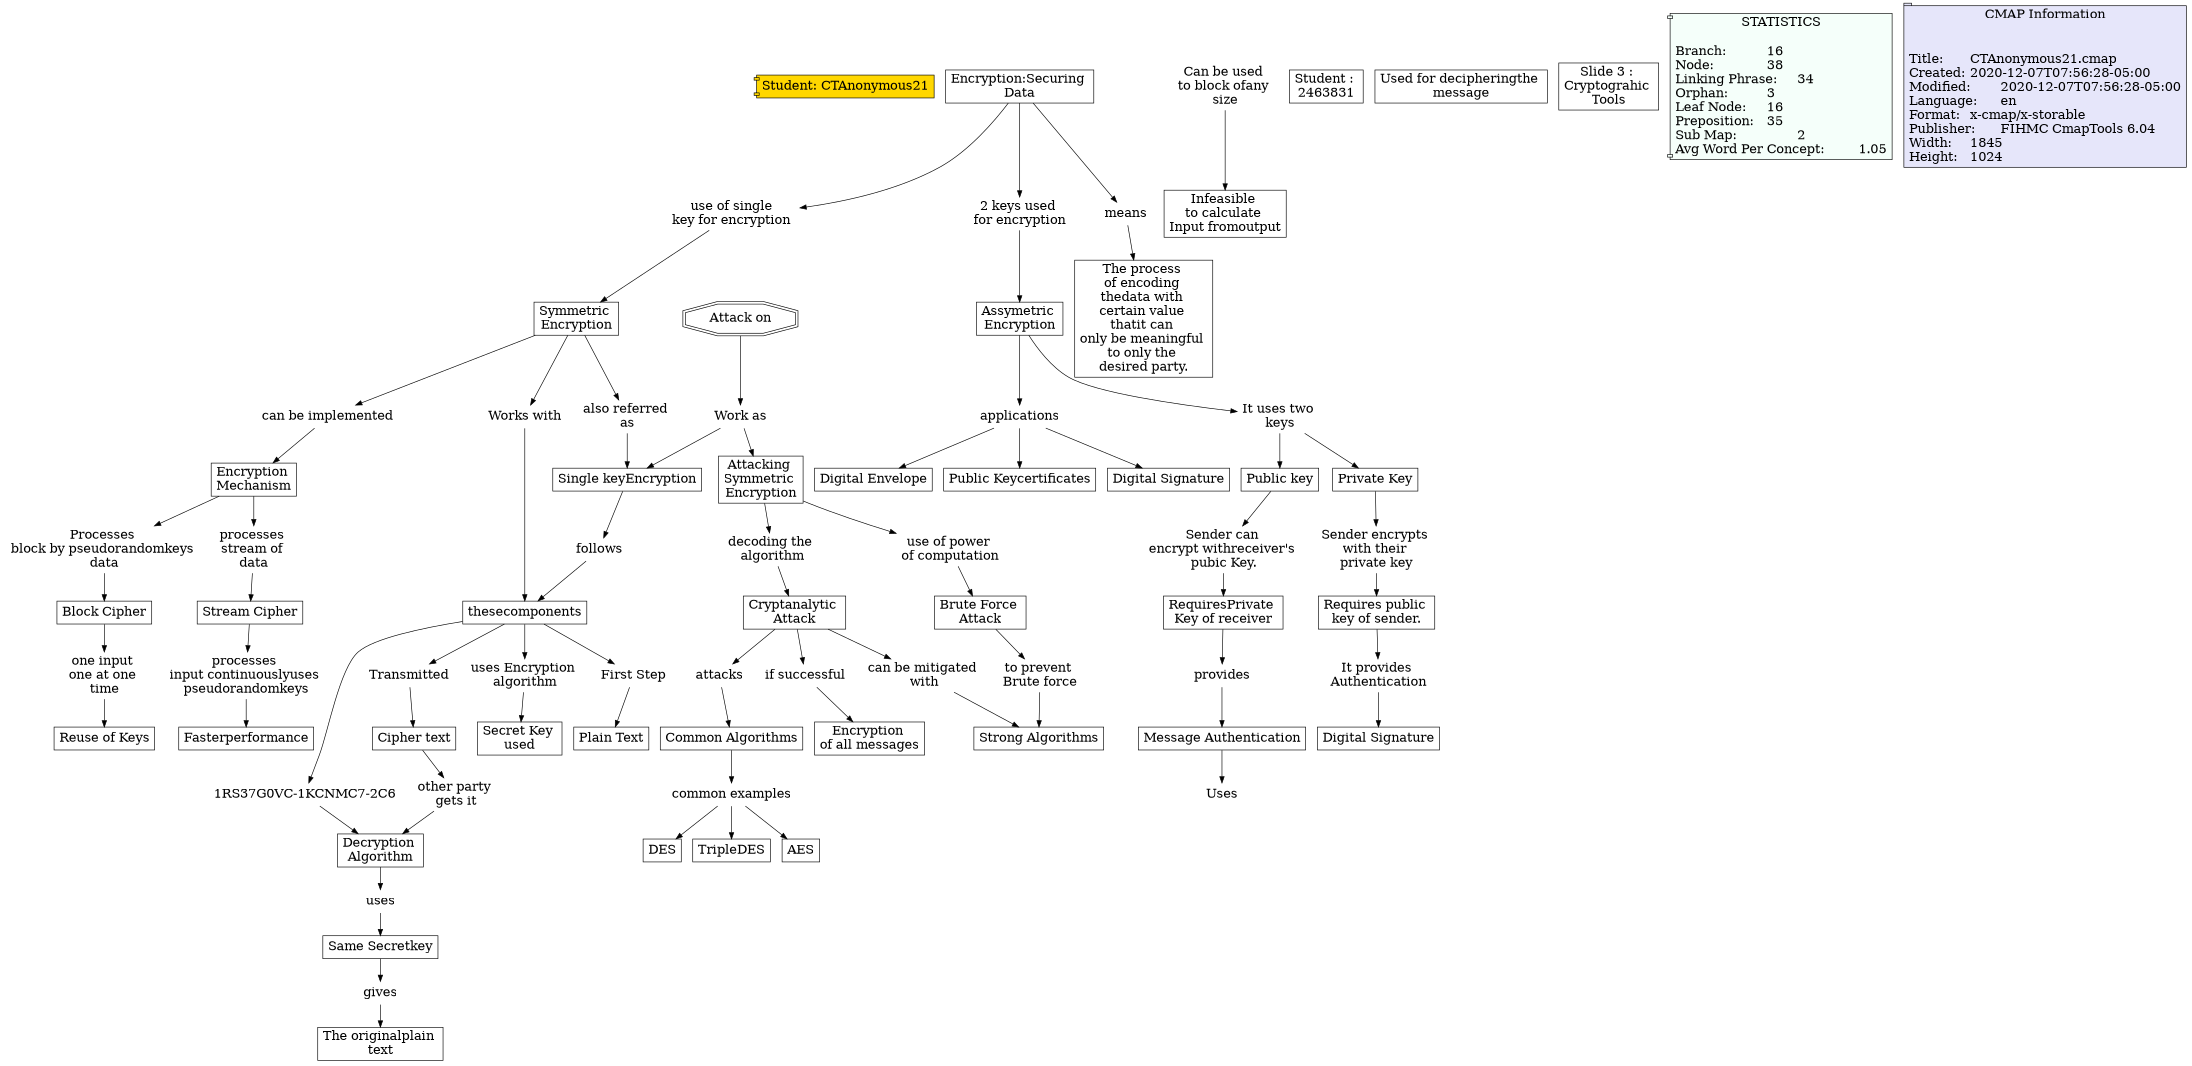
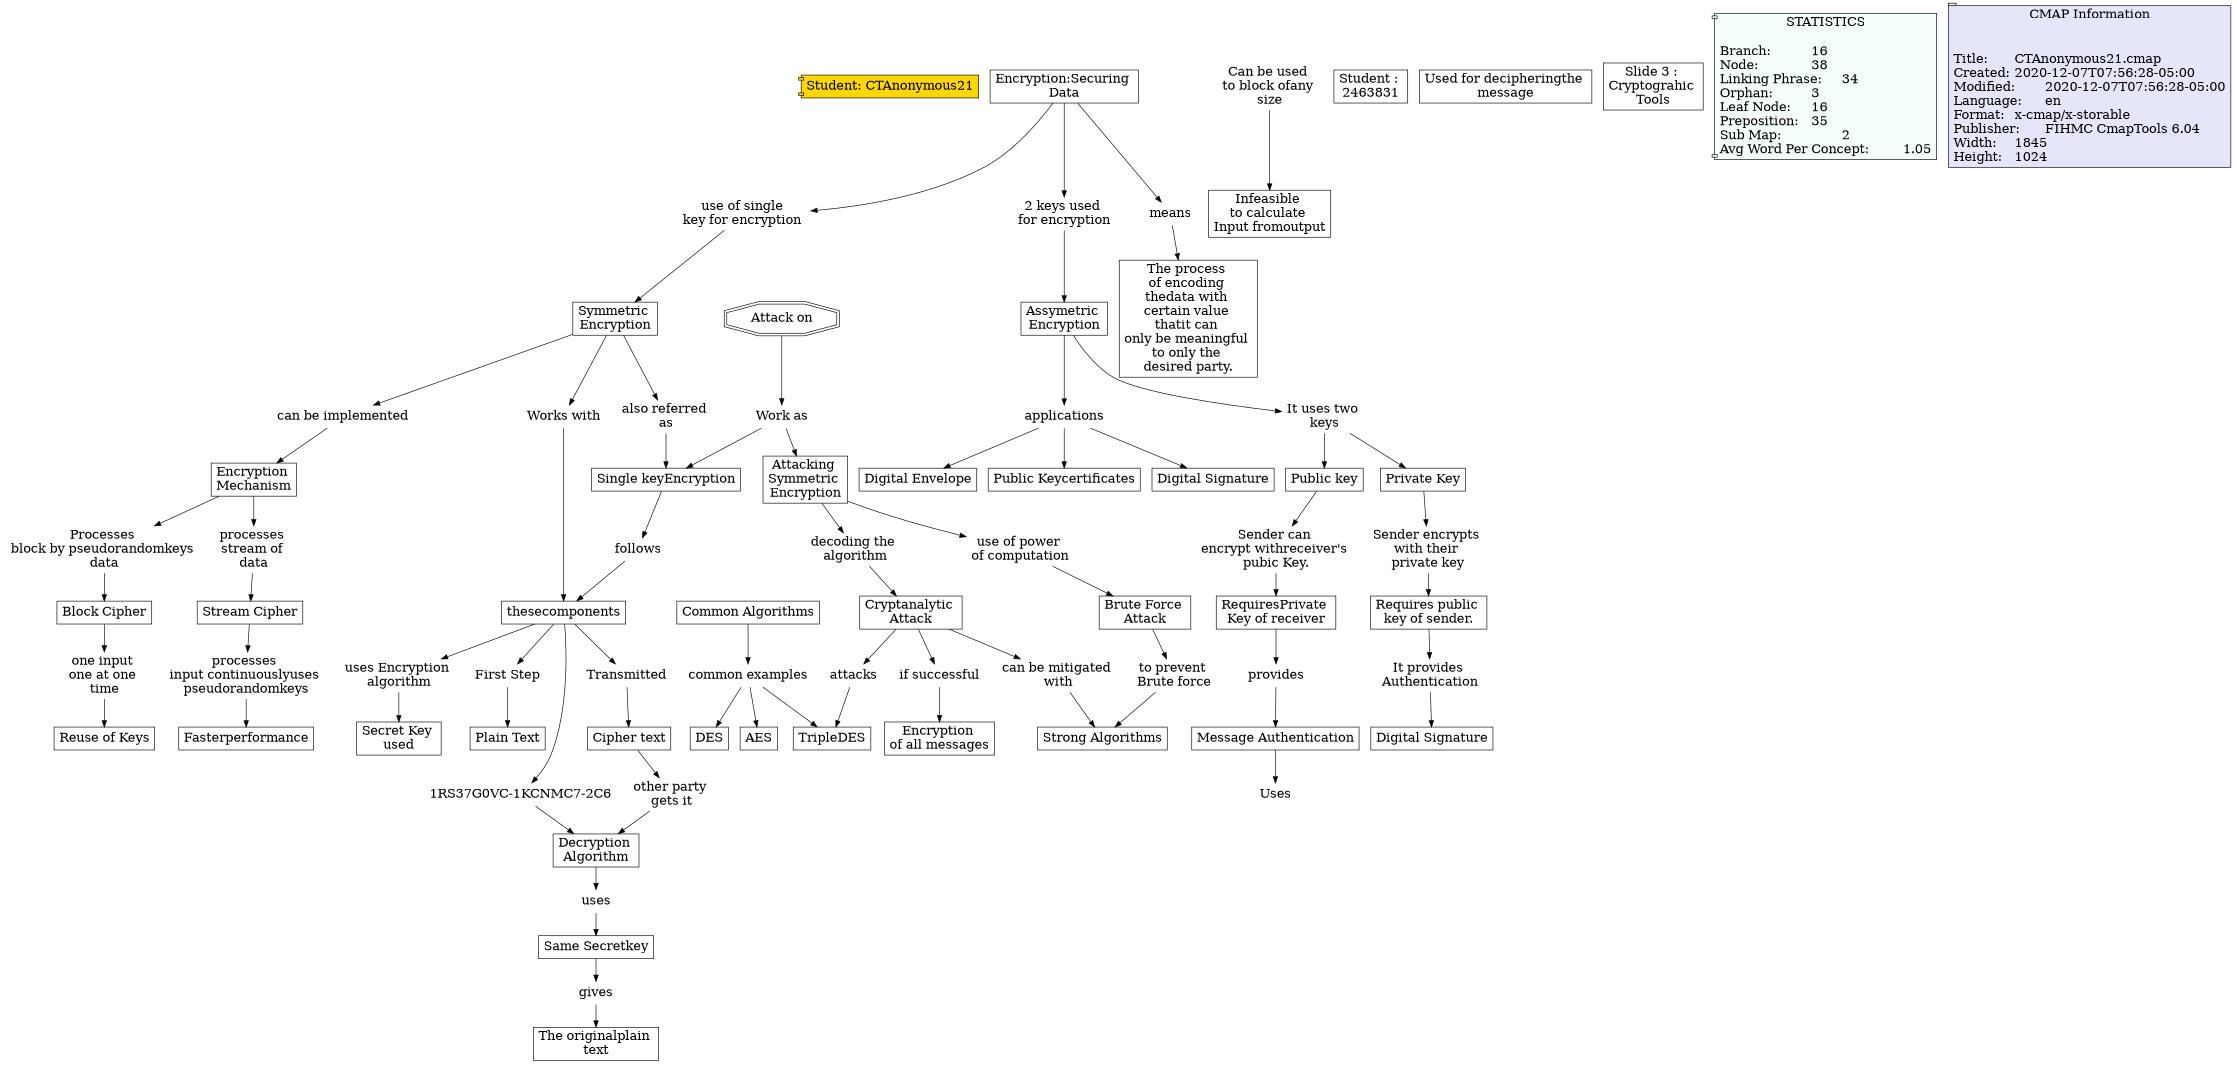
edge "attacks" -> "Common Algorithms": now "attacks" -> "TripleDES"
